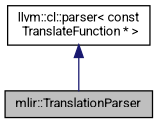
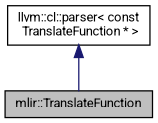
node "mlir::TranslationParser": label "mlir::TranslationParser" -> "mlir::TranslateFunction"
